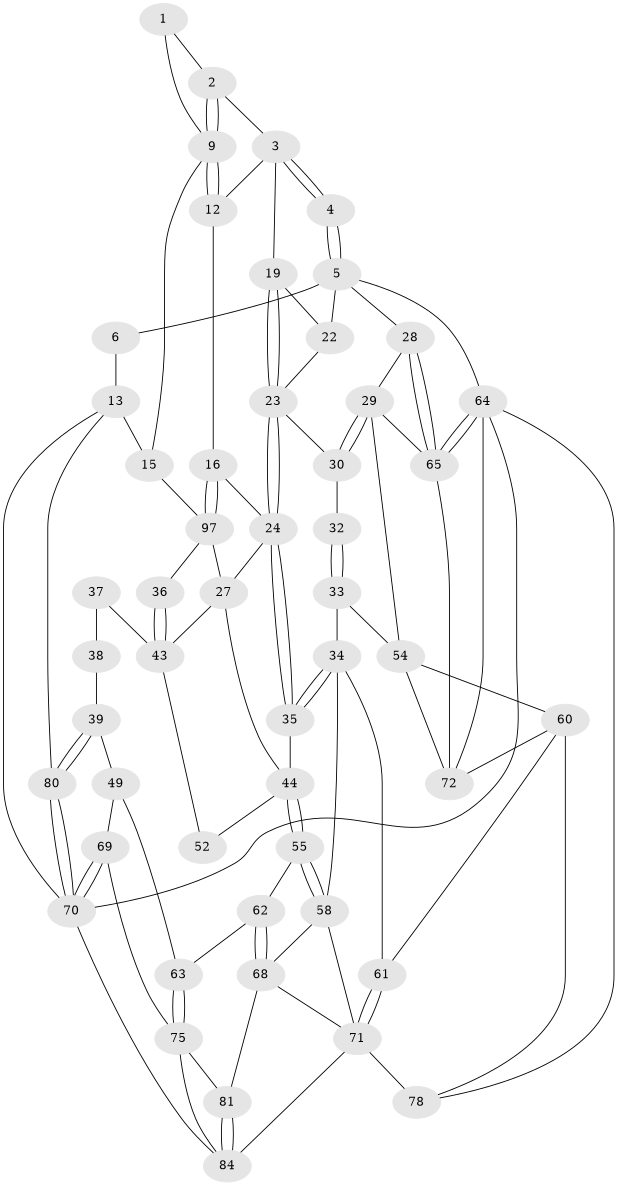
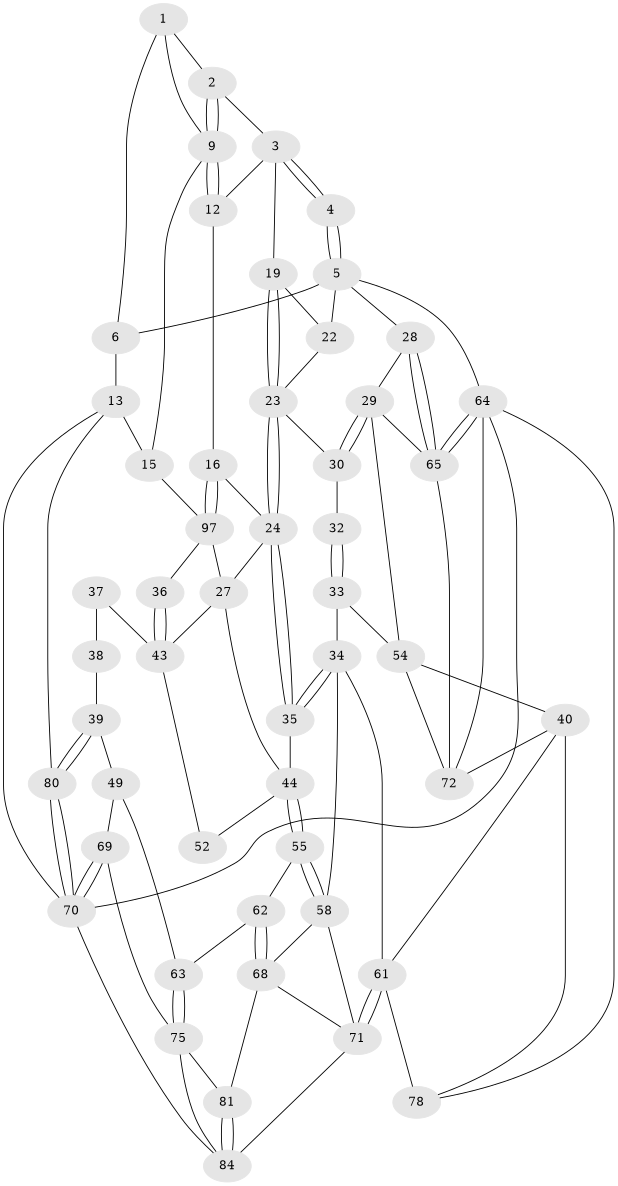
edge "1" -- "6": added
node "60": label "60" -> "40"
edge "71" -- "78": now "61" -- "78"
